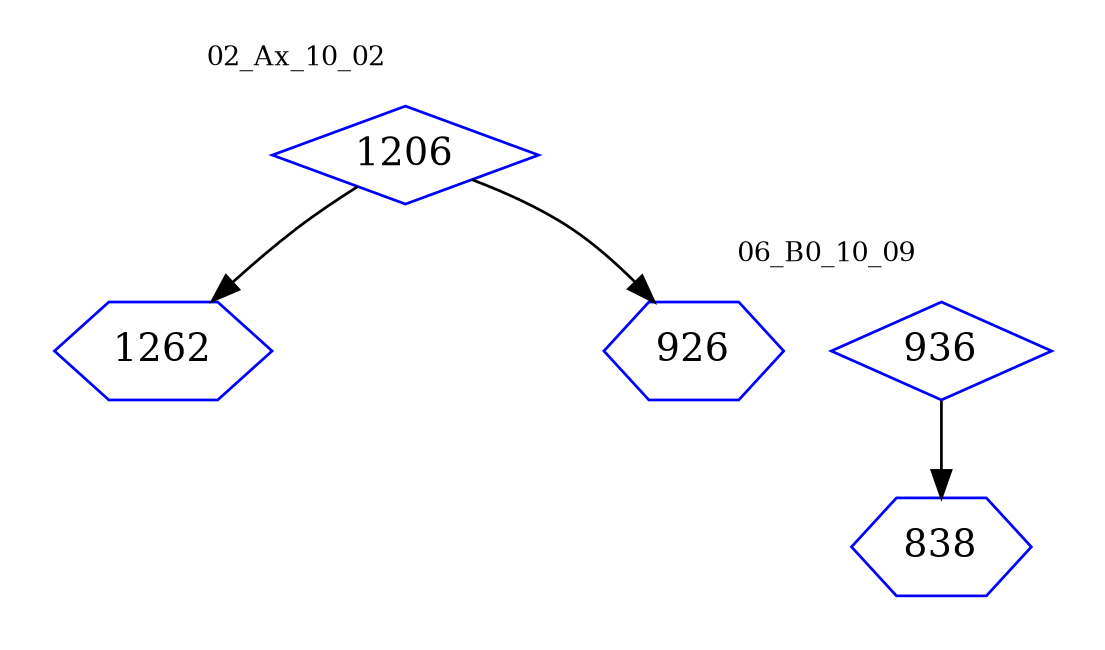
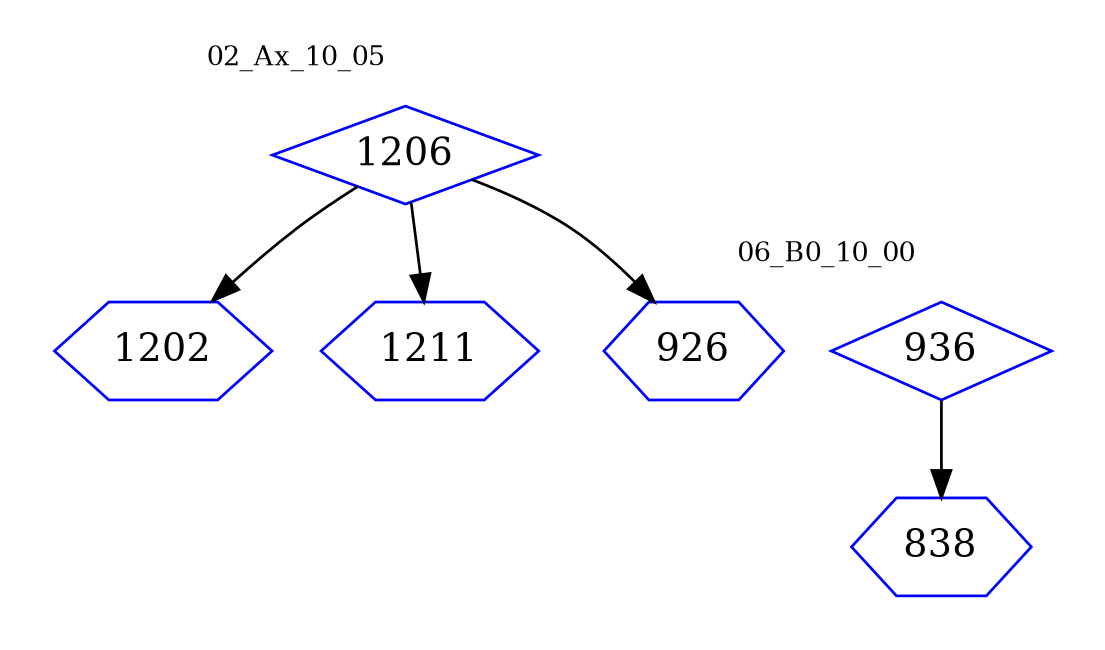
cluster "02_Ax_10_02": label "02_Ax_10_02" -> "02_Ax_10_05"
cluster "06_B0_10_09": label "06_B0_10_09" -> "06_B0_10_00"
node "1262": label "1262" -> "1202"
node "1211": added
